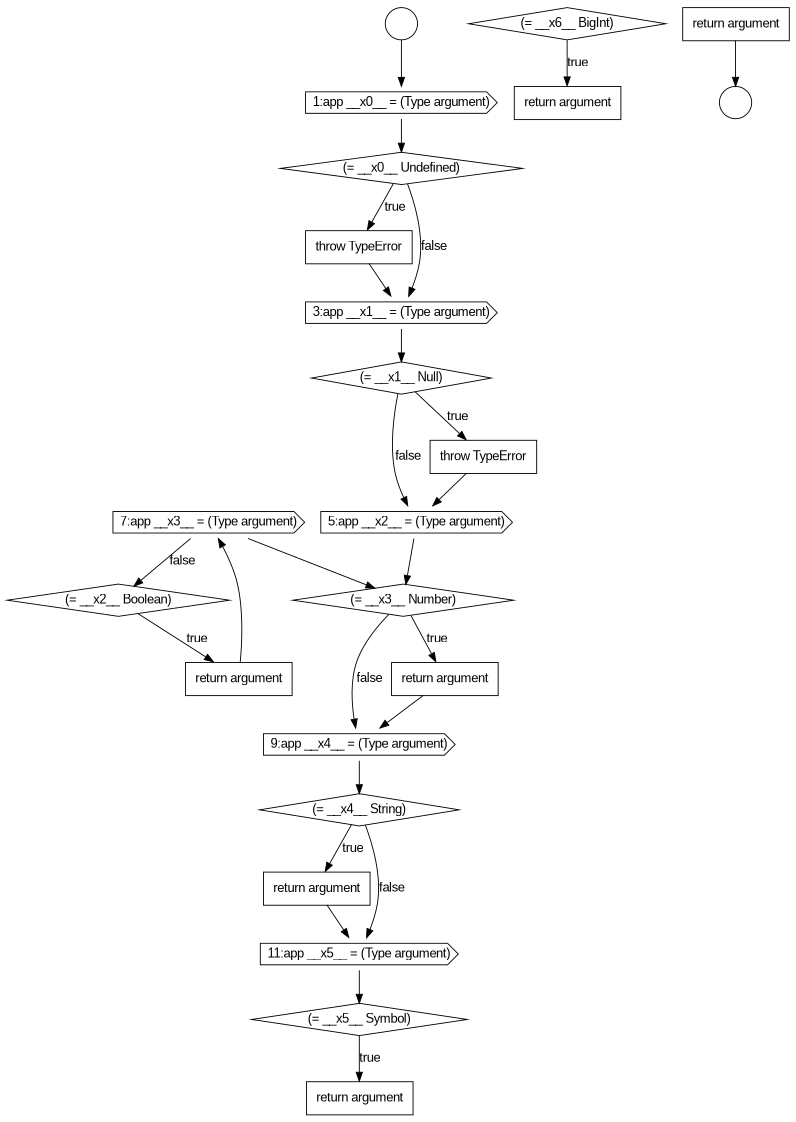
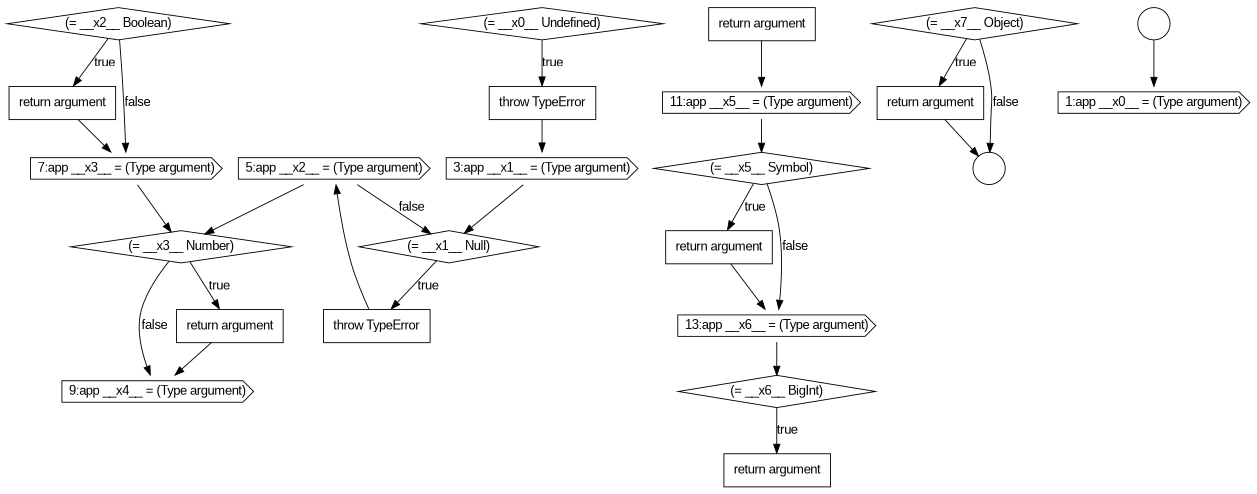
node "(= __x7__ Object)": added
edge "1:app __x0__ = (Type argument)" -> "(= __x0__ Undefined)": removed
edge "(= __x0__ Undefined)" -> "3:app __x1__ = (Type argument)": removed, label "false"
node "13:app __x6__ = (Type argument)": added
edge "(= __x1__ Null)" -> "5:app __x2__ = (Type argument)": reversed
edge "7:app __x3__ = (Type argument)" -> "(= __x2__ Boolean)": reversed
node "(= __x4__ String)": removed
